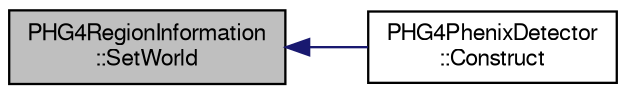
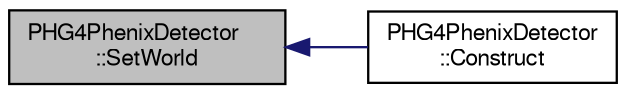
node "PHG4RegionInformation ::SetWorld": label "PHG4RegionInformation ::SetWorld" -> "PHG4PhenixDetector ::SetWorld"
